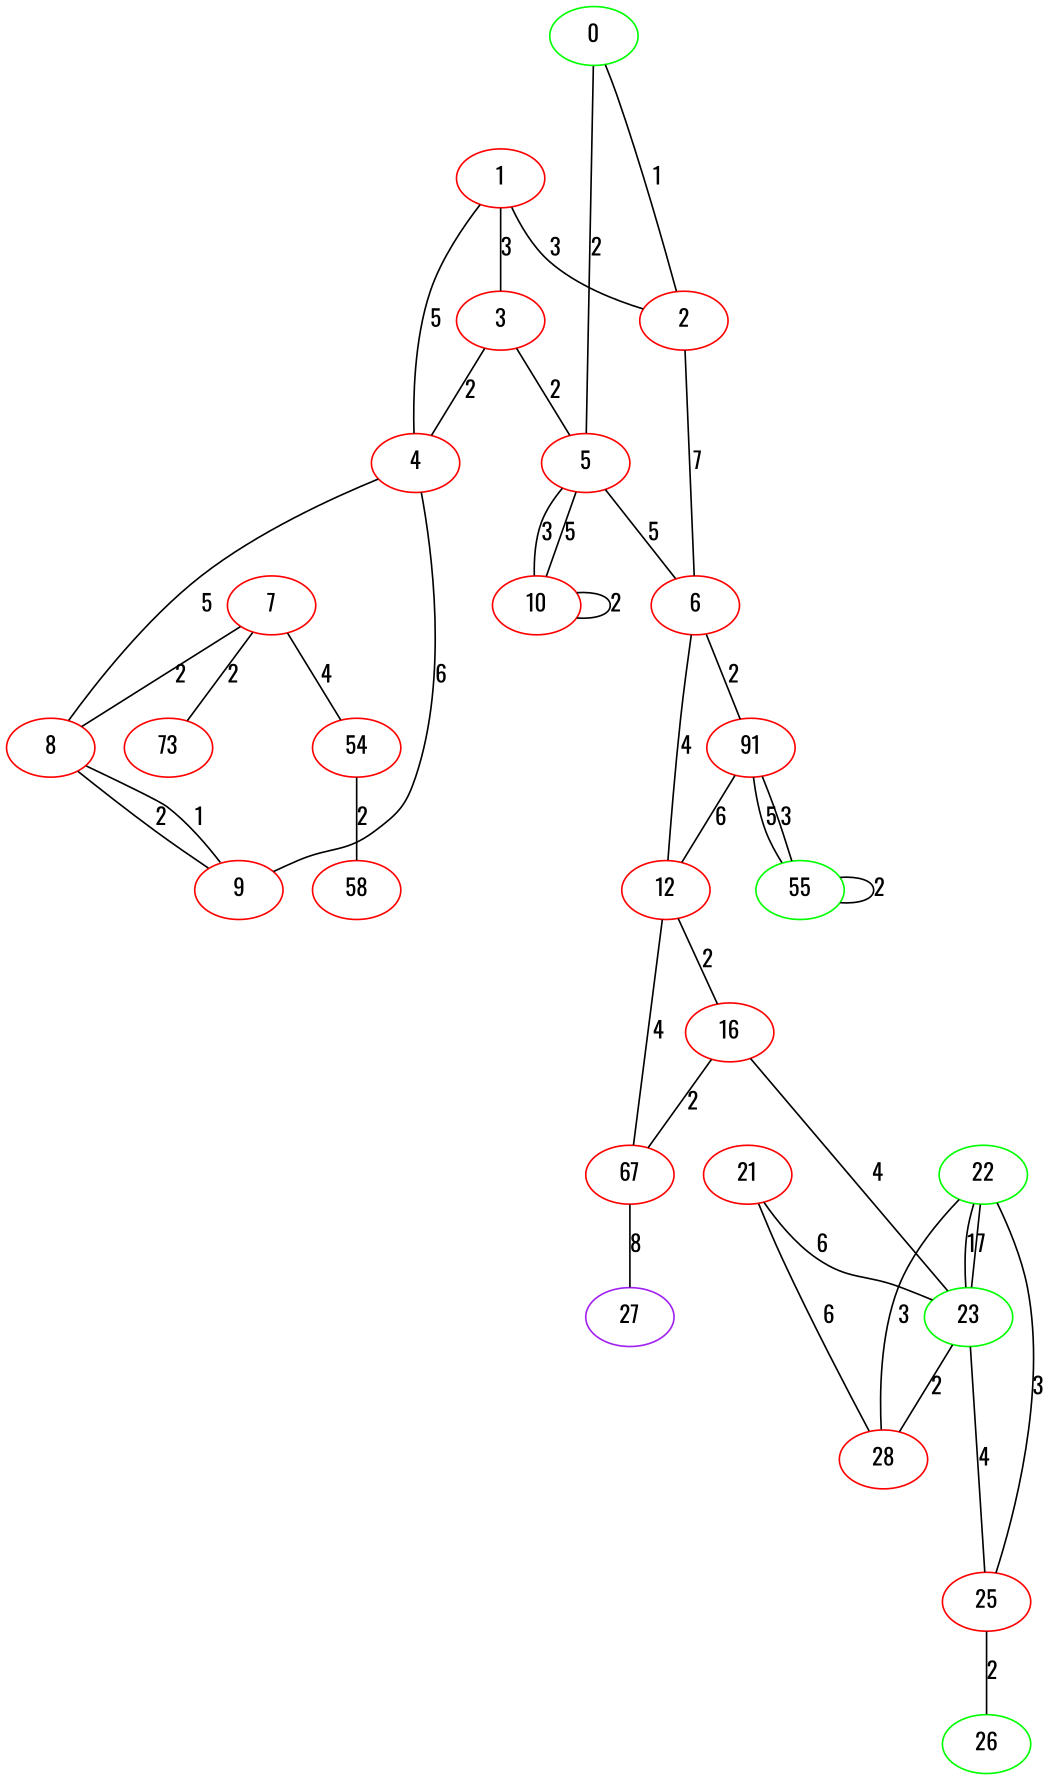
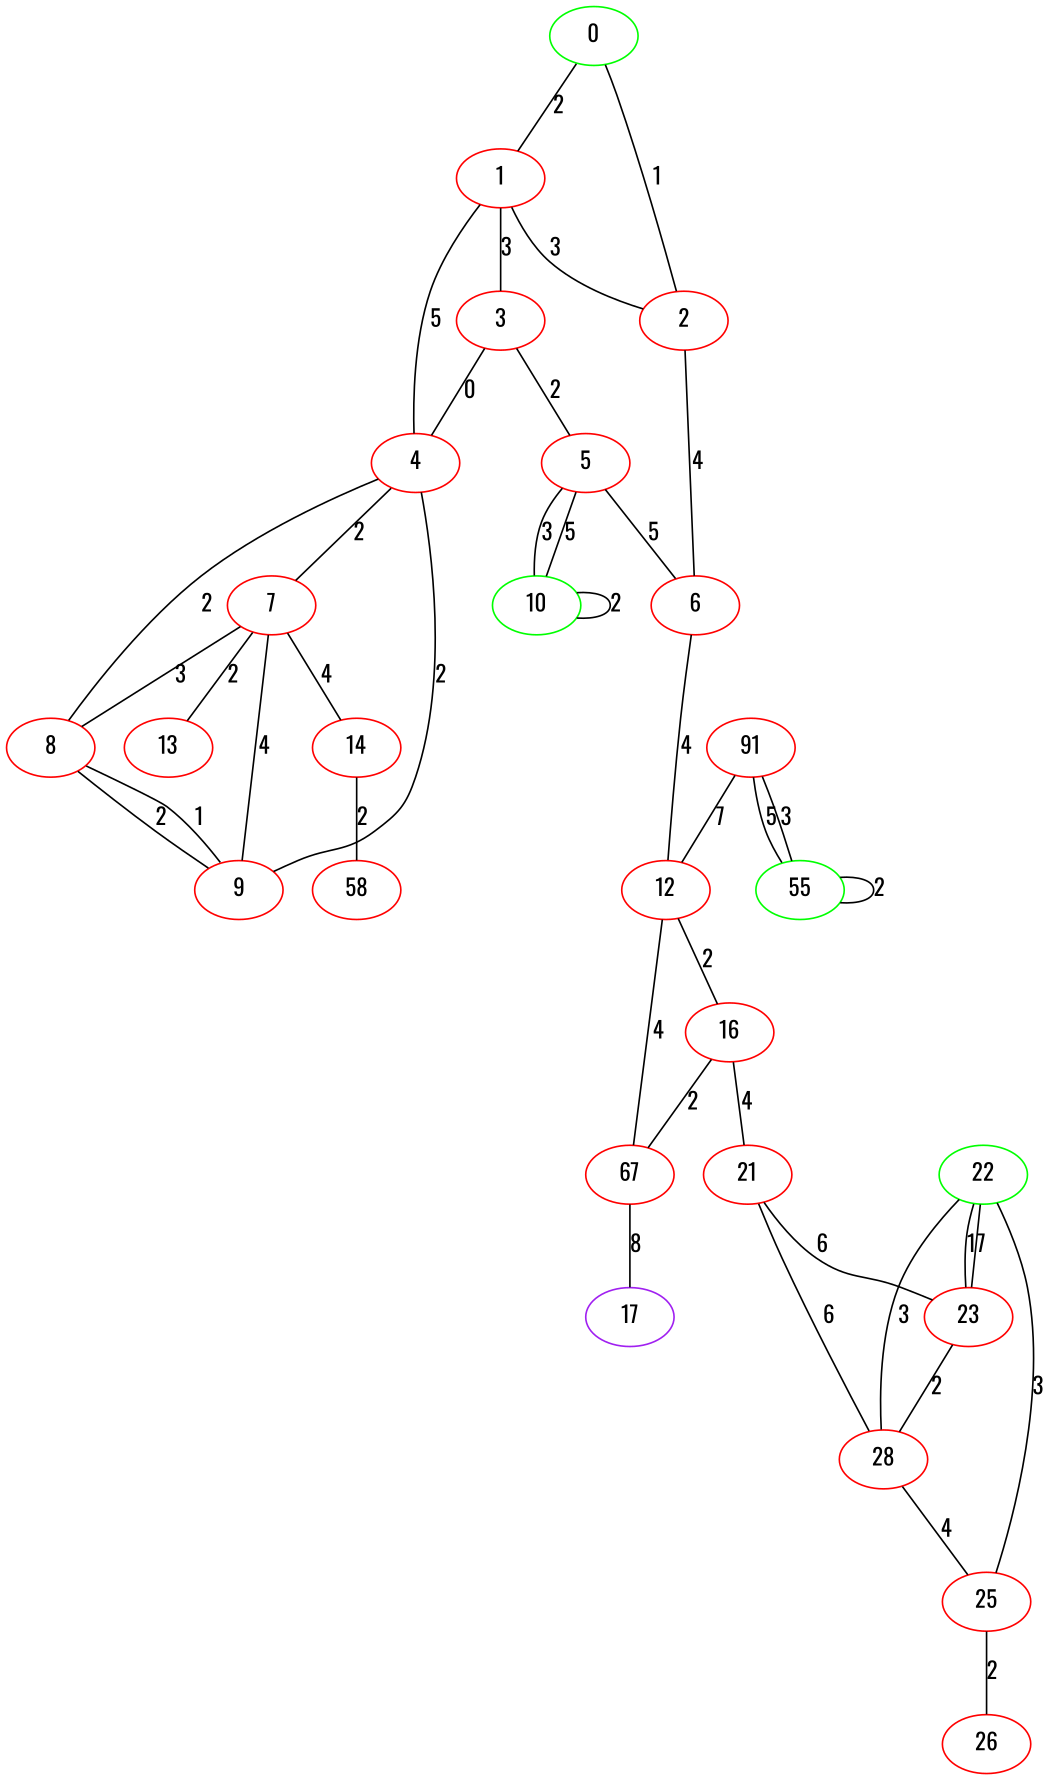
edge "0" -- "5": now "0" -- "1"
edge "3" -- "4": label "2" -> "0"
edge "2" -- "6": label "7" -> "4"
edge "4" -- "7": added, label "2"
edge "4" -- "8": label "5" -> "2"
node "10": color red -> green
edge "7" -- "8": label "2" -> "3"
edge "4" -- "9": label "6" -> "2"
edge "6" -- "91": removed, label "2"
node "73": label "73" -> "13"
edge "7" -- "9": added, label "4"
node "54": label "54" -> "14"
edge "91" -- "12": label "6" -> "7"
edge "16" -- "23": now "16" -- "21"
node "27": label "27" -> "17"
node "23": color green -> red
edge "23" -- "25": now "28" -- "25"
node "26": color green -> red
